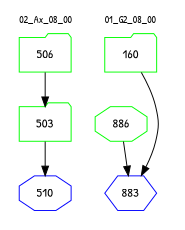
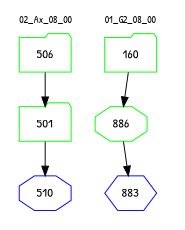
edge "160" -> "883": now "160" -> "886"
node "503": label "503" -> "501"
